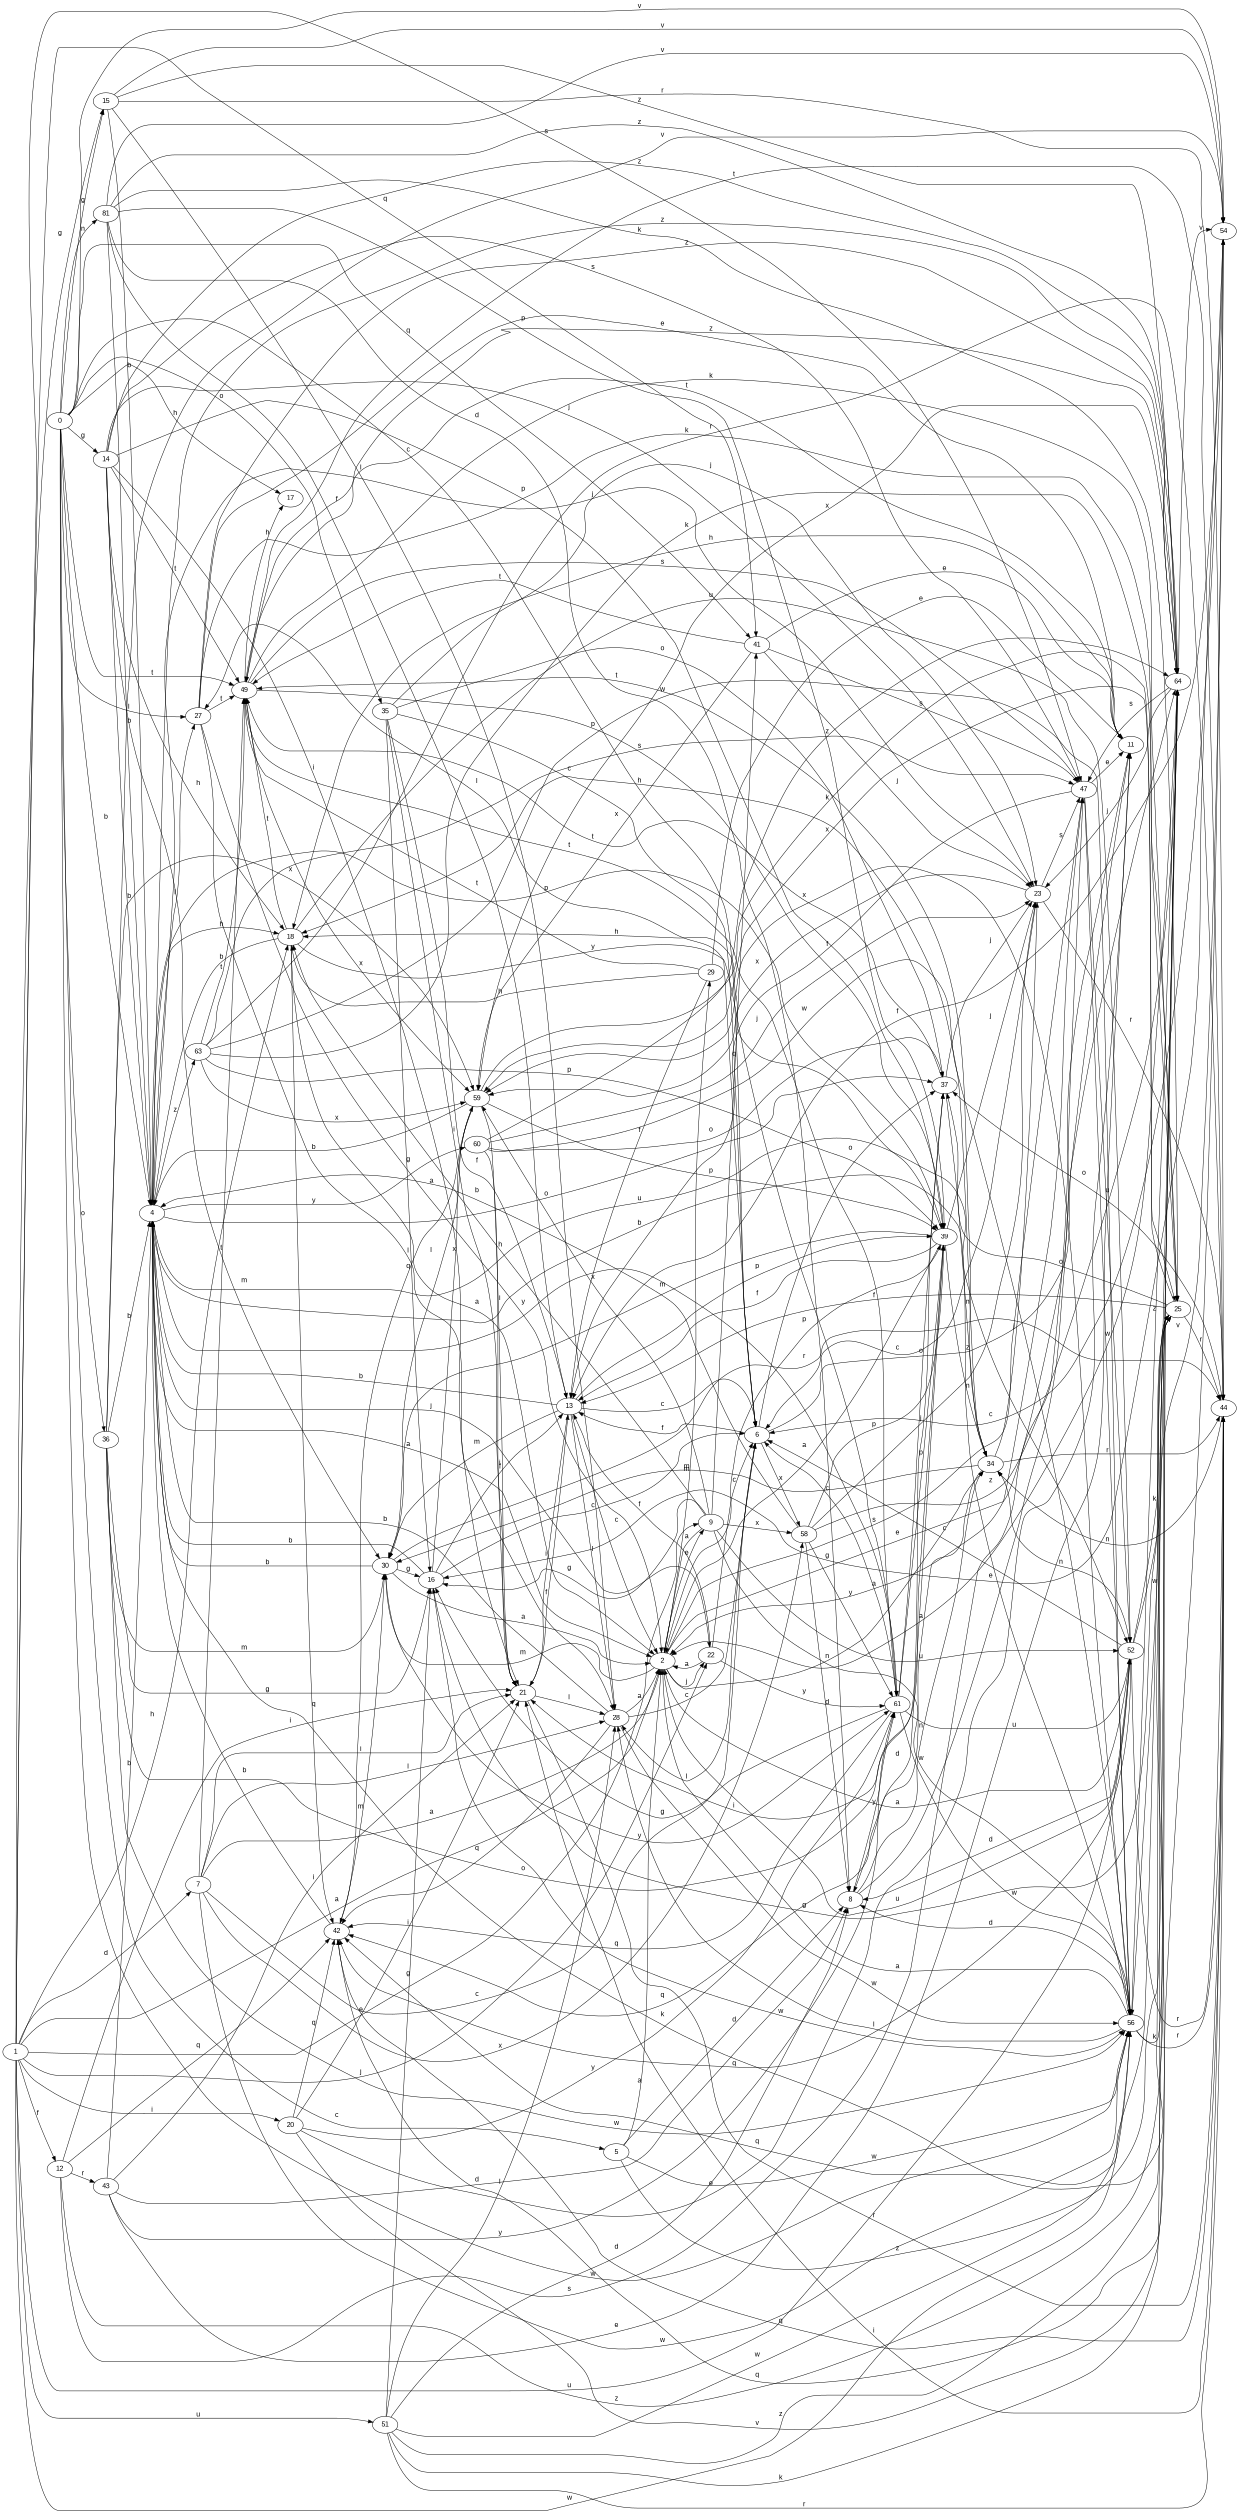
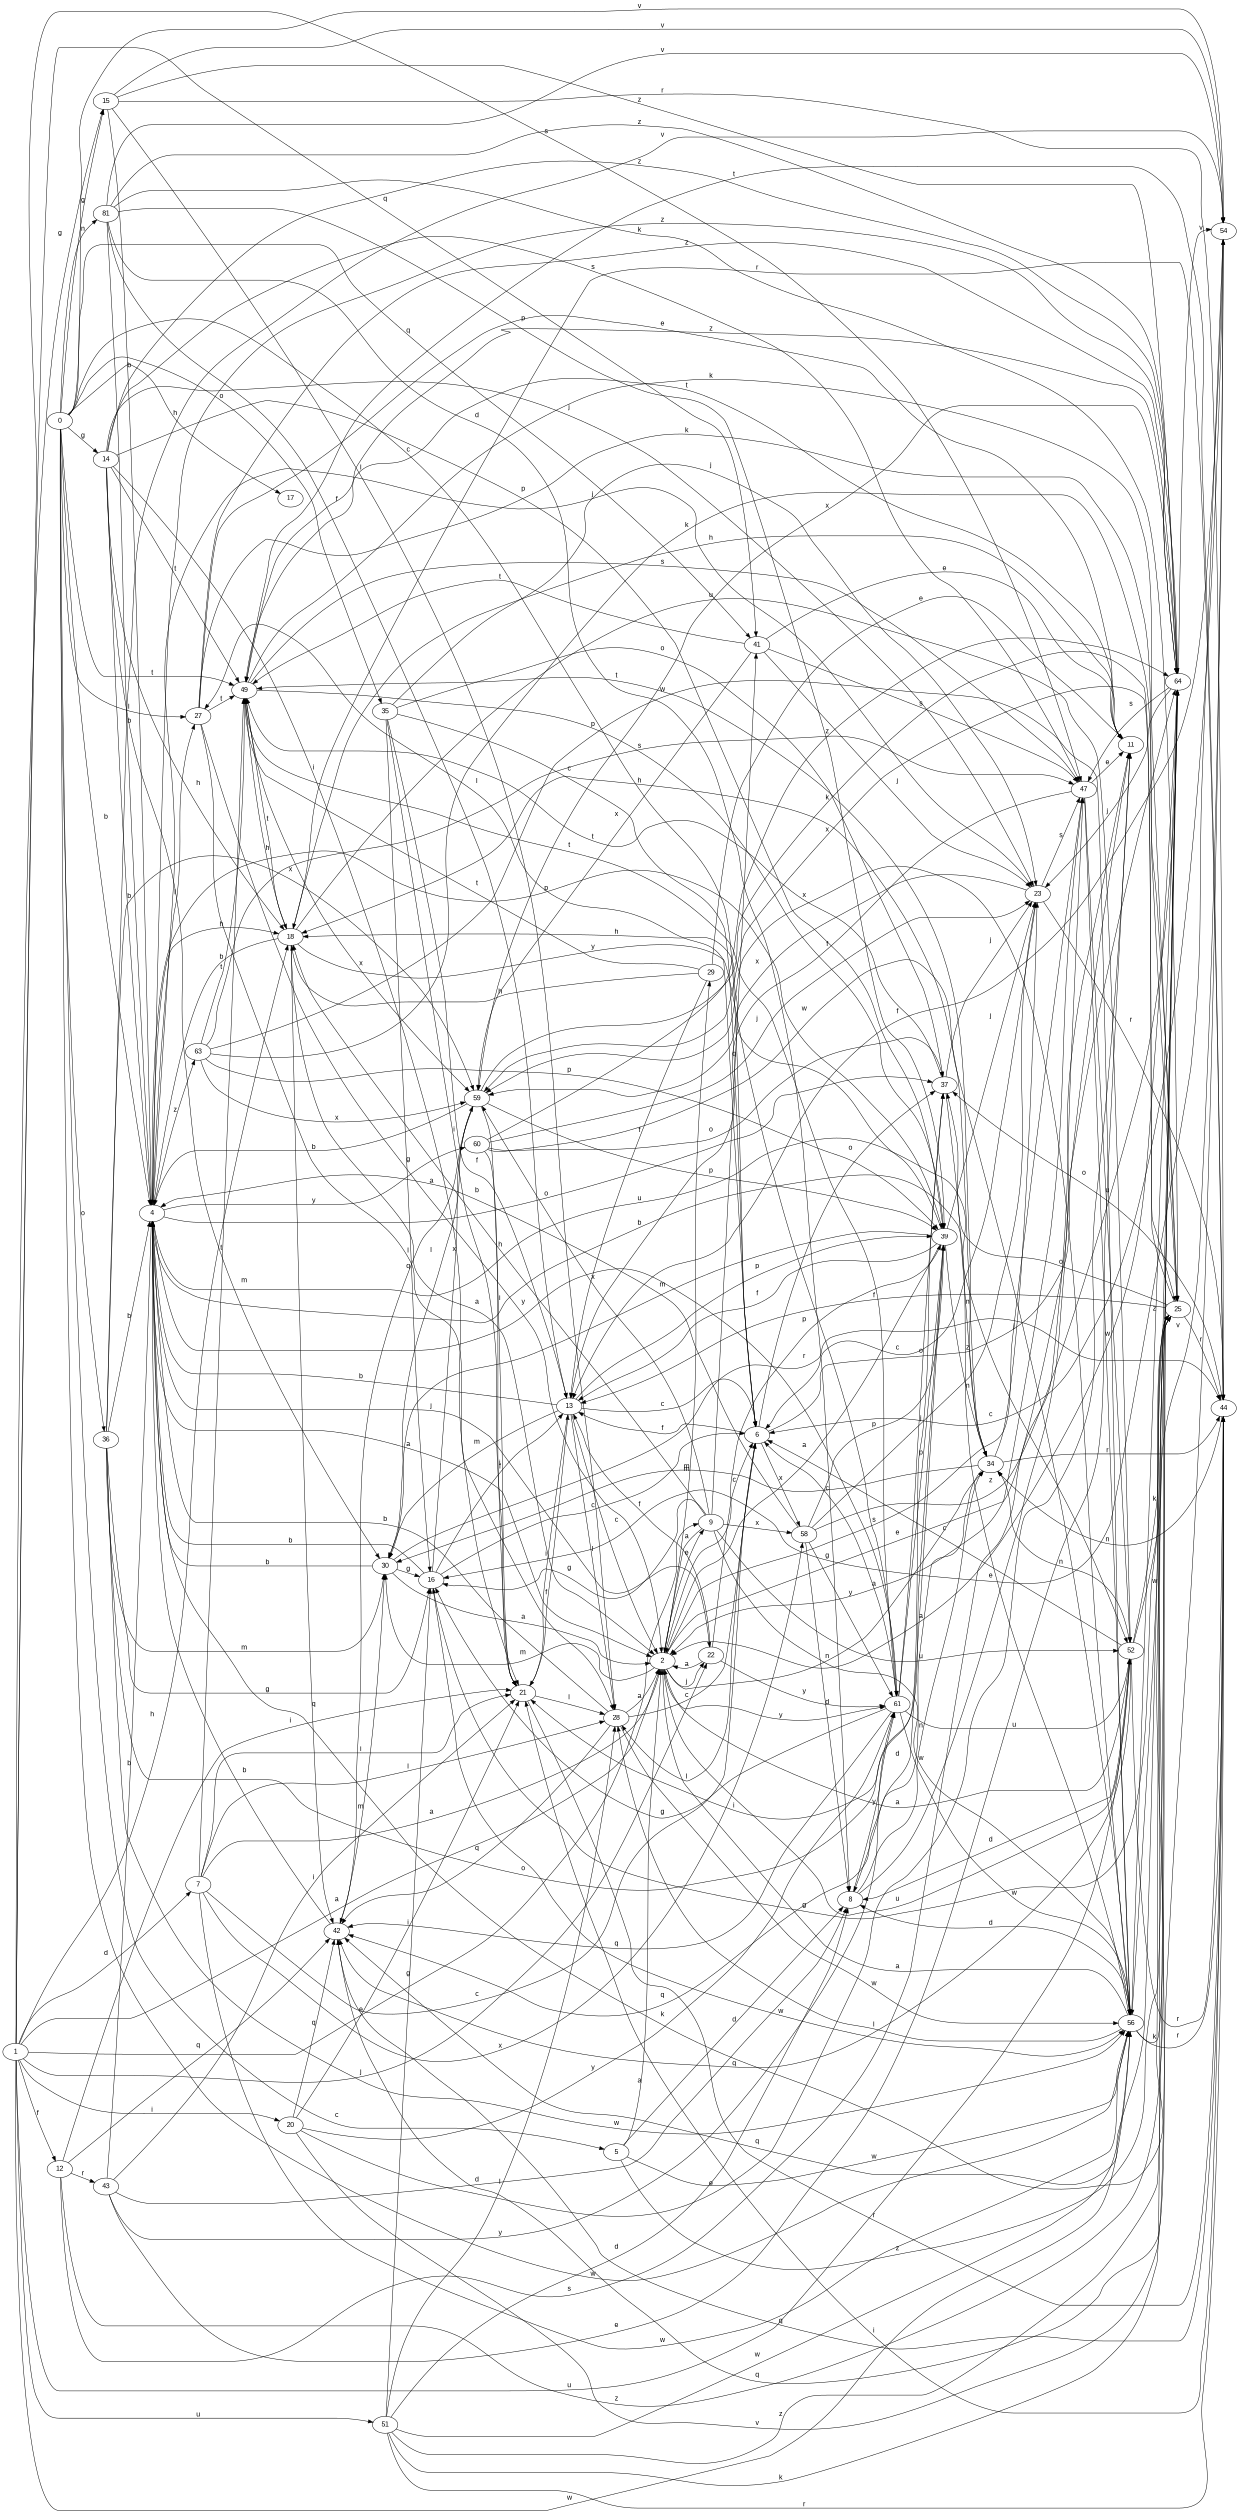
edge "63" -> "44": now "18" -> "44"
edge "49" -> "17": now "49" -> "18"
edge "30" -> "61": now "2" -> "61"
